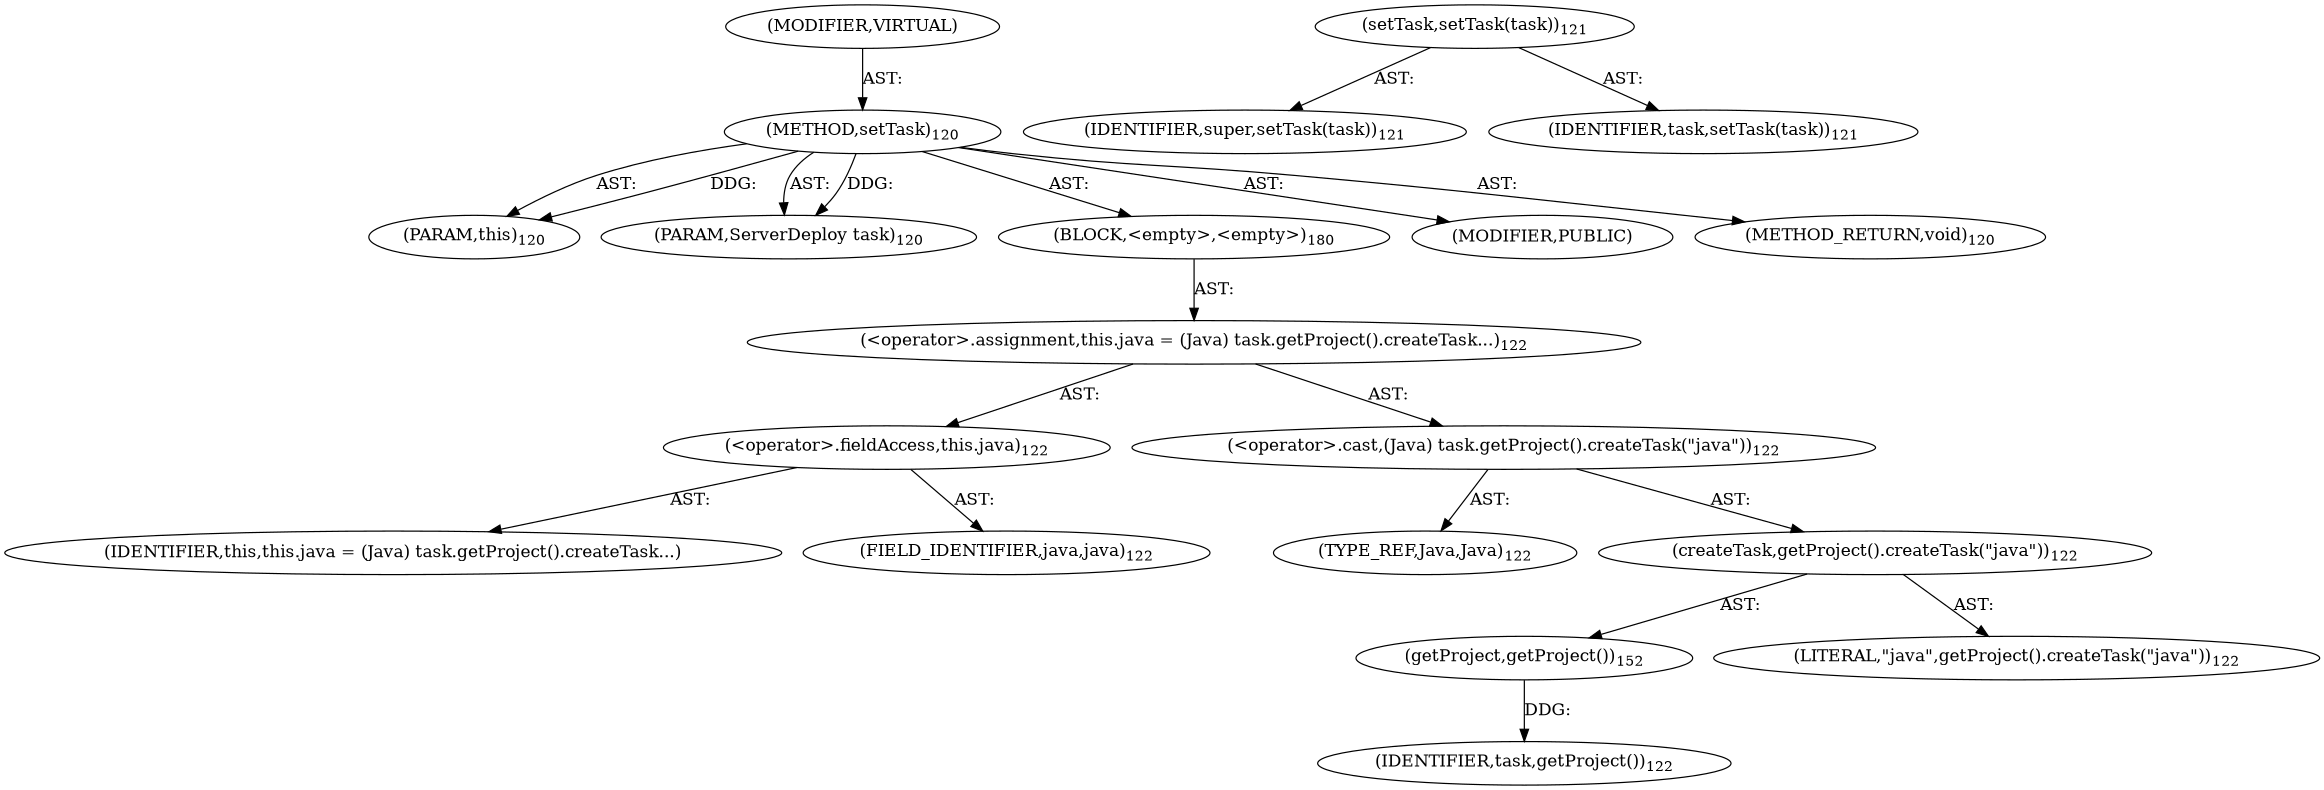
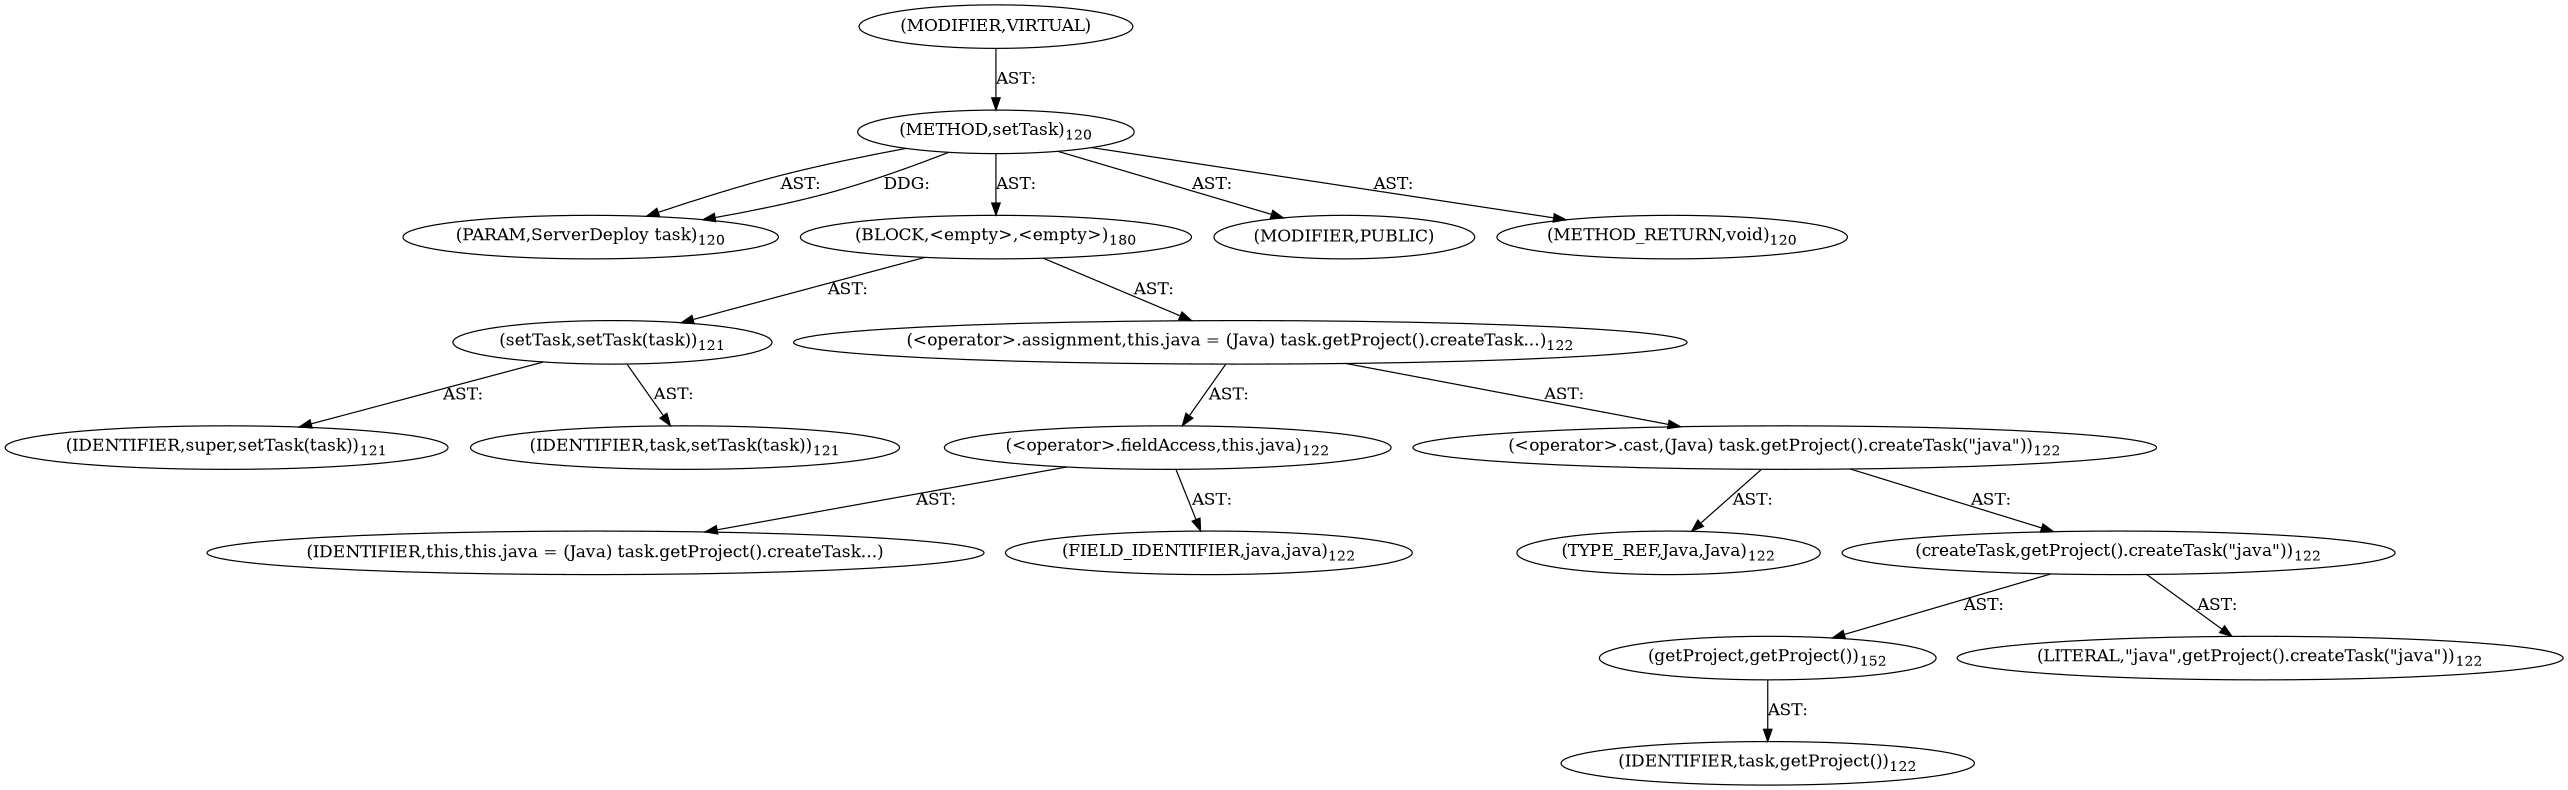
node "(PARAM,this)": removed
edge "(BLOCK,<empty>,<empty>)" -> "(setTask,setTask(task))": added, label "AST:"
edge "(getProject,getProject())" -> "(IDENTIFIER,task,getProject())": label "DDG: " -> "AST: "
